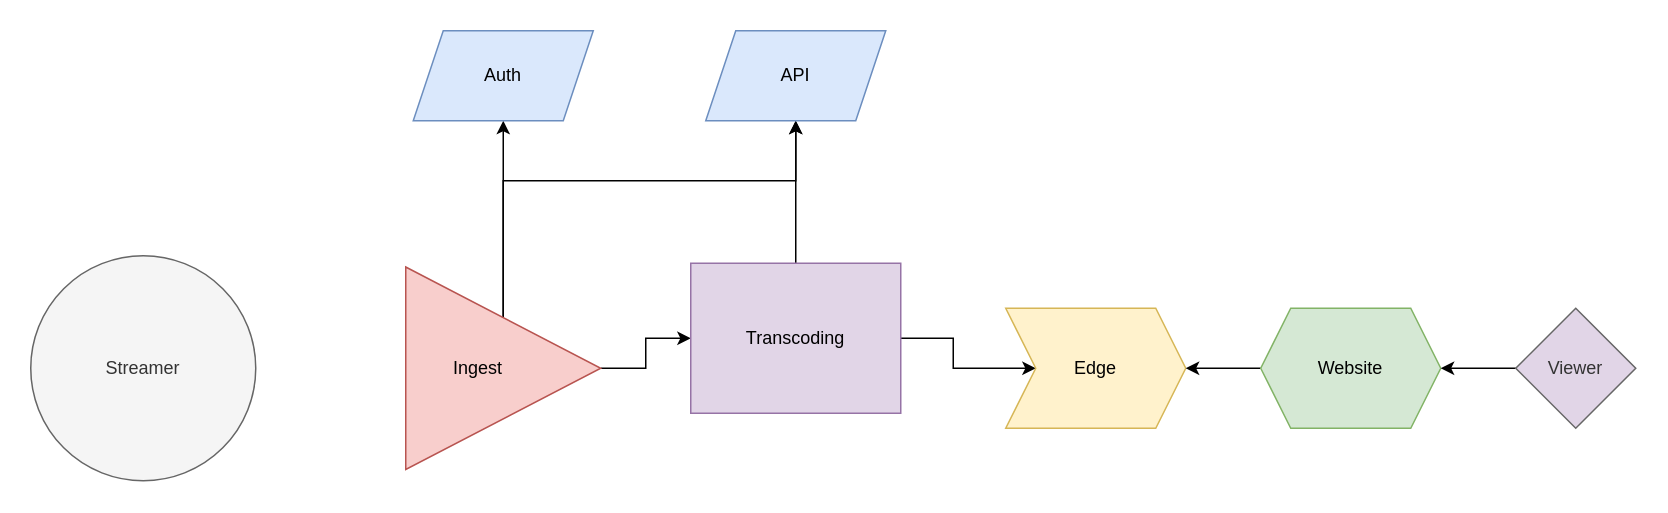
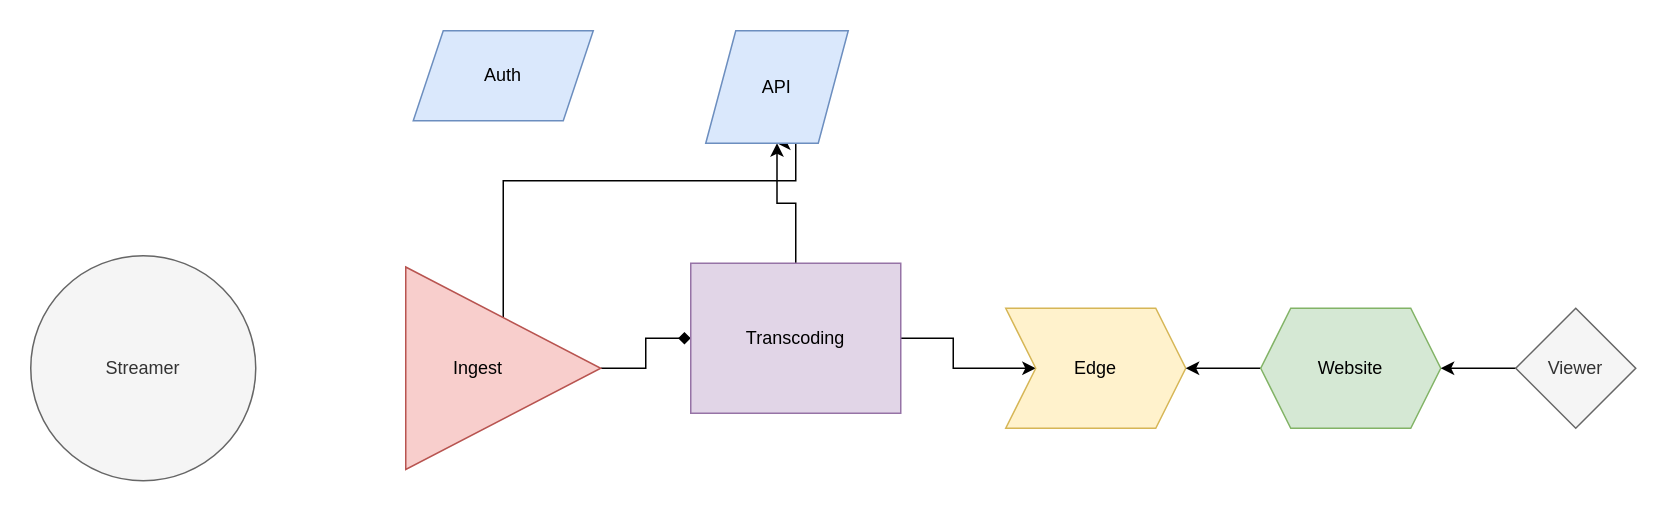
node "API": size 180x90 -> 143x113
edge "Ingest" -> "Auth": removed
edge "Ingest" -> "Transcoding": arrowhead classic -> diamond
node "Viewer": fillcolor #e1d5e7 -> #f5f5f5
